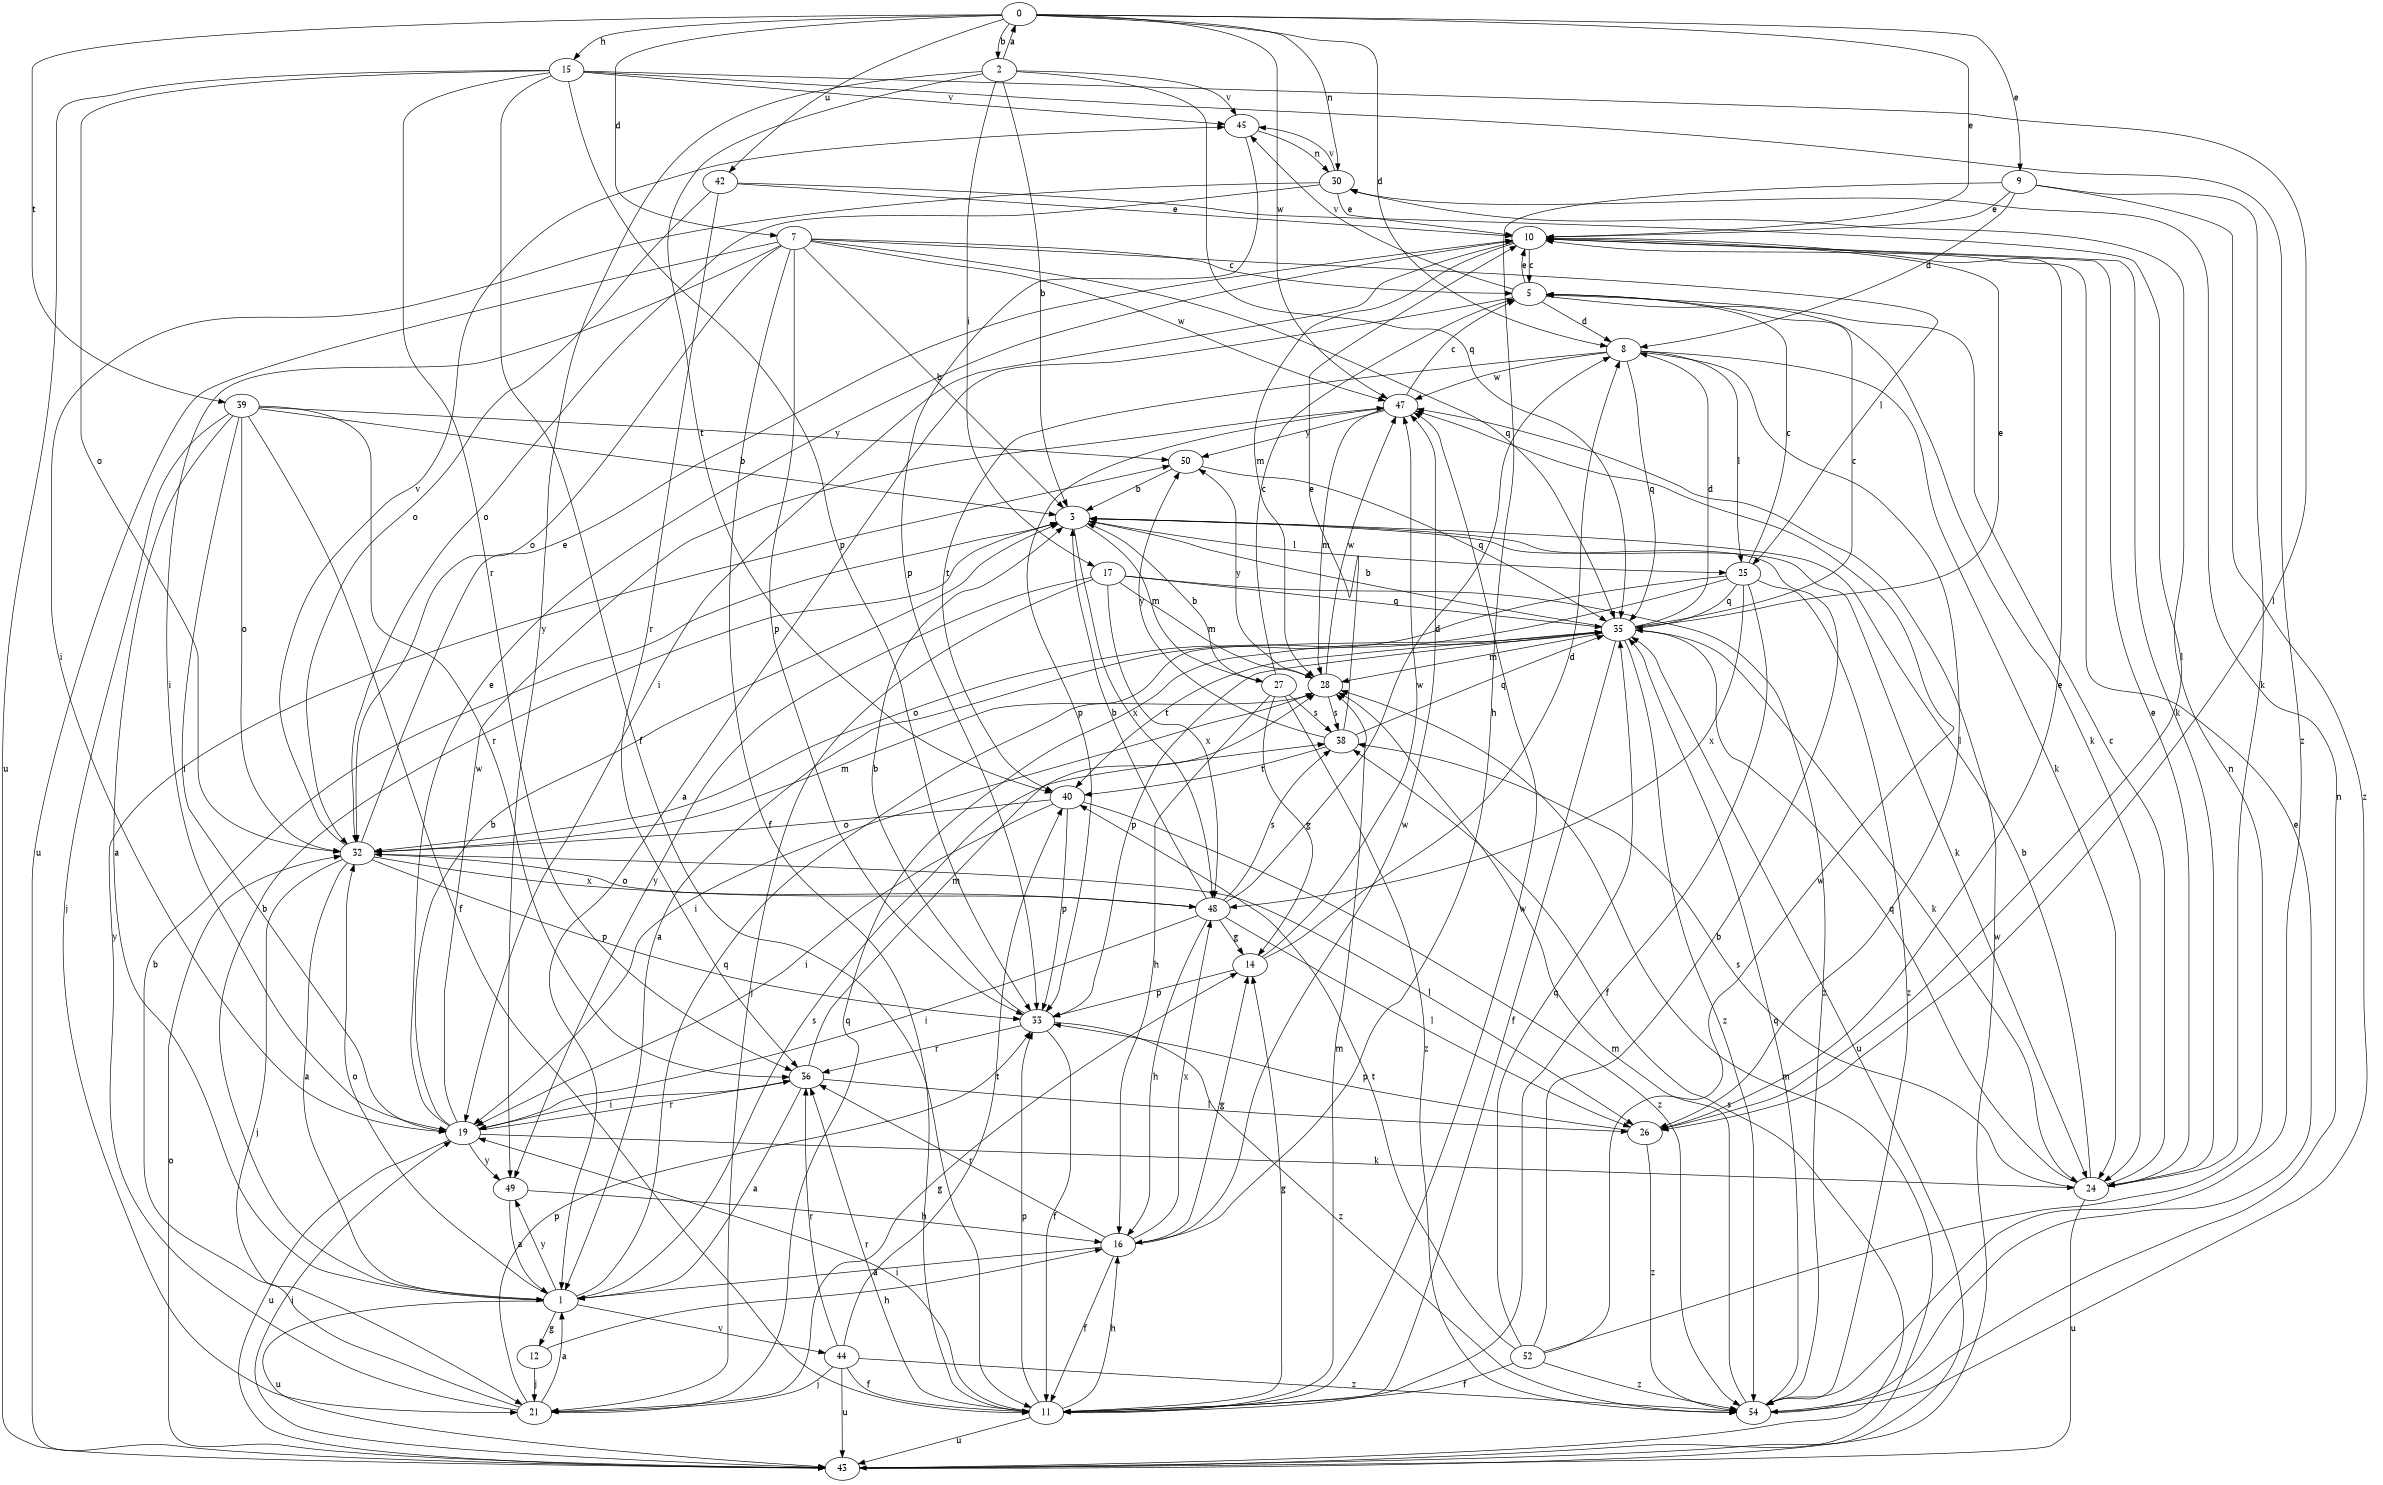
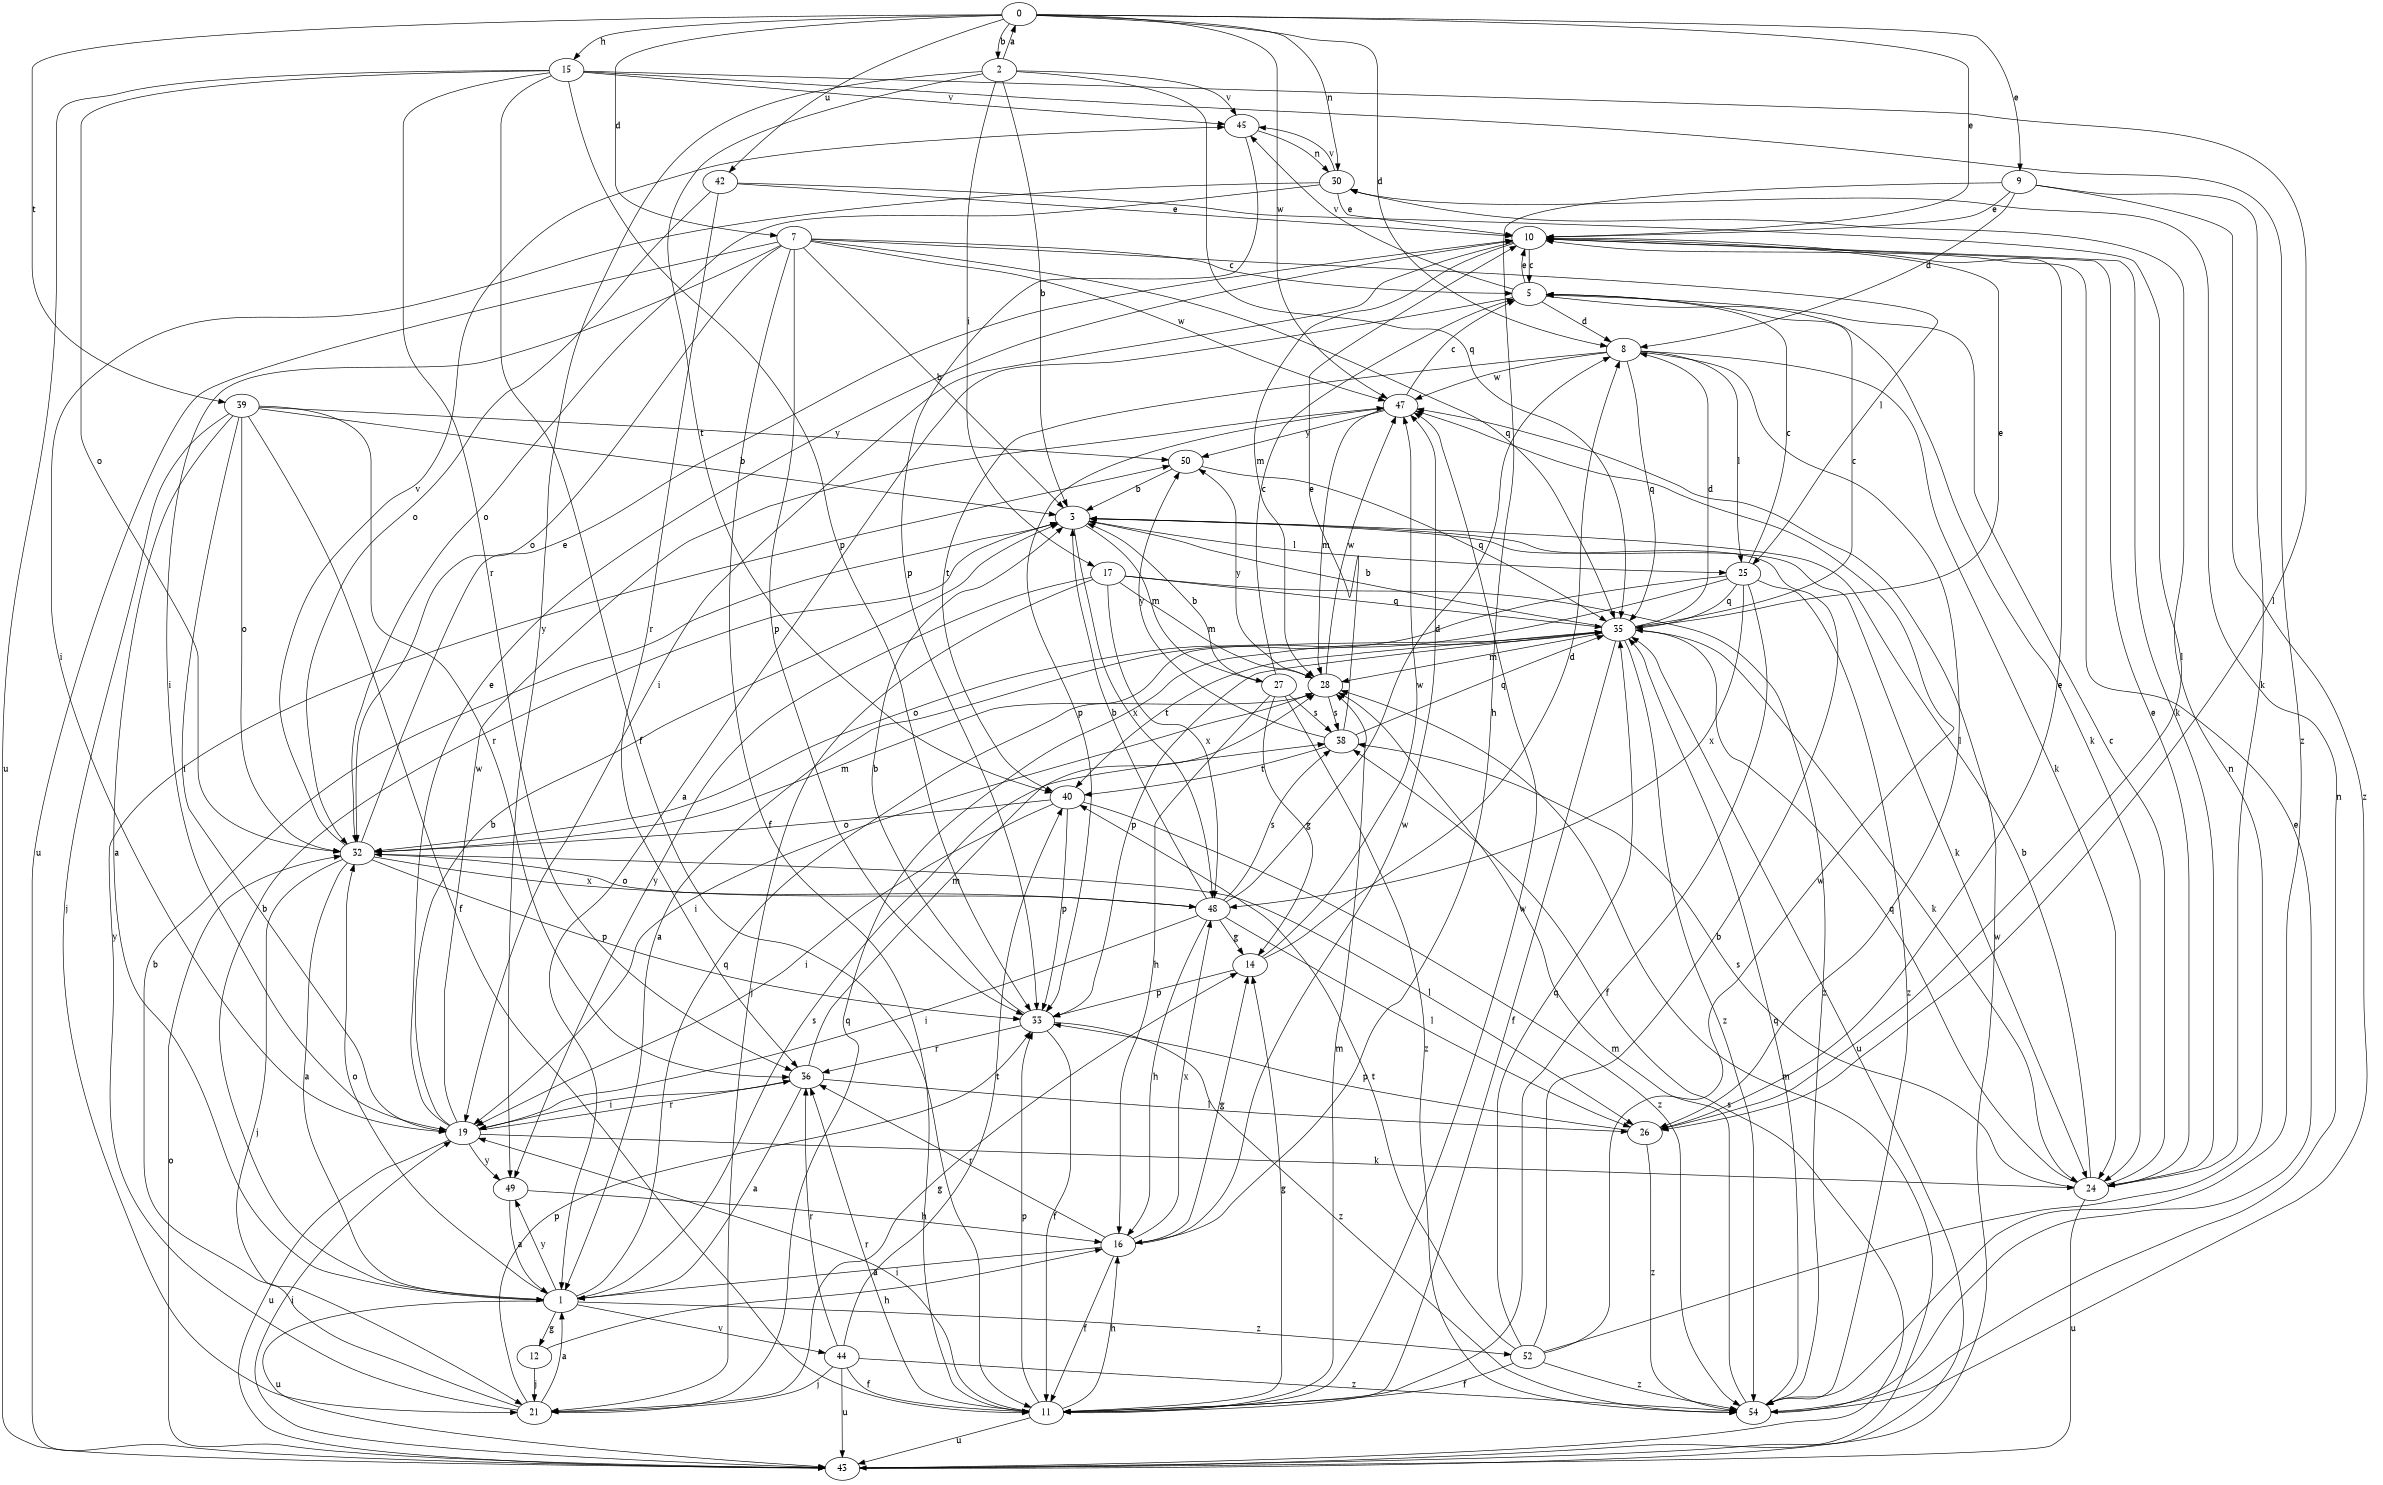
edge "1" -> "52": added, label "z"
